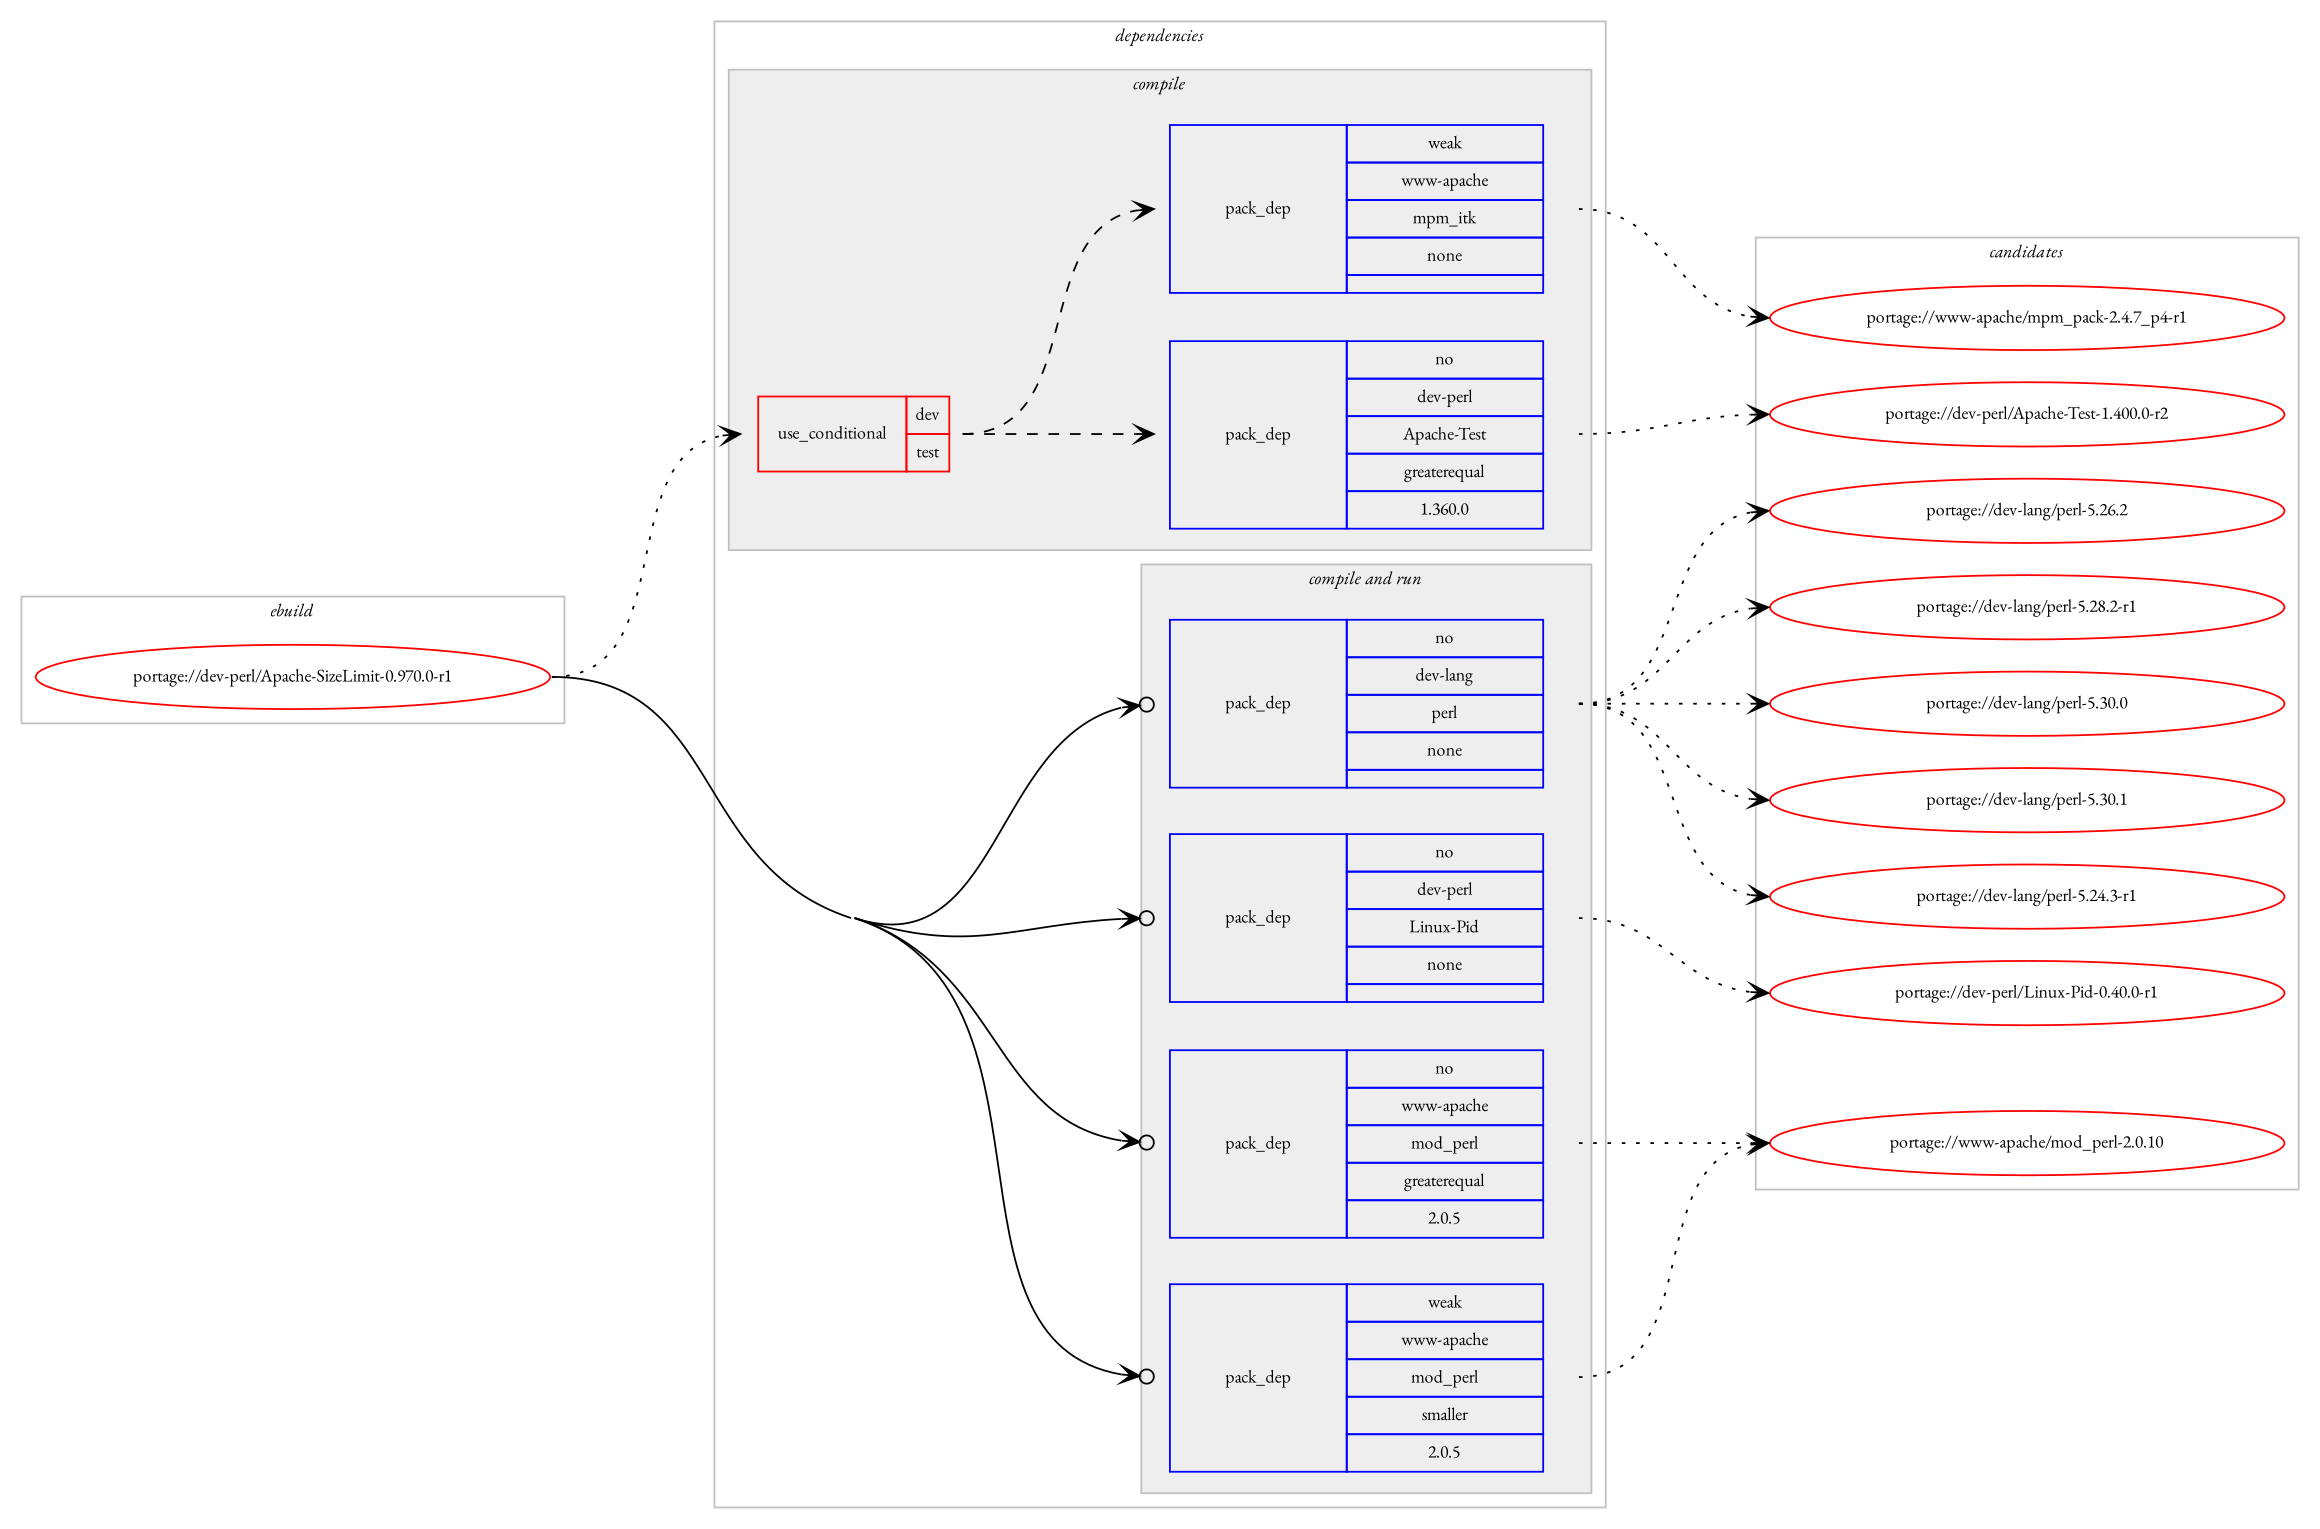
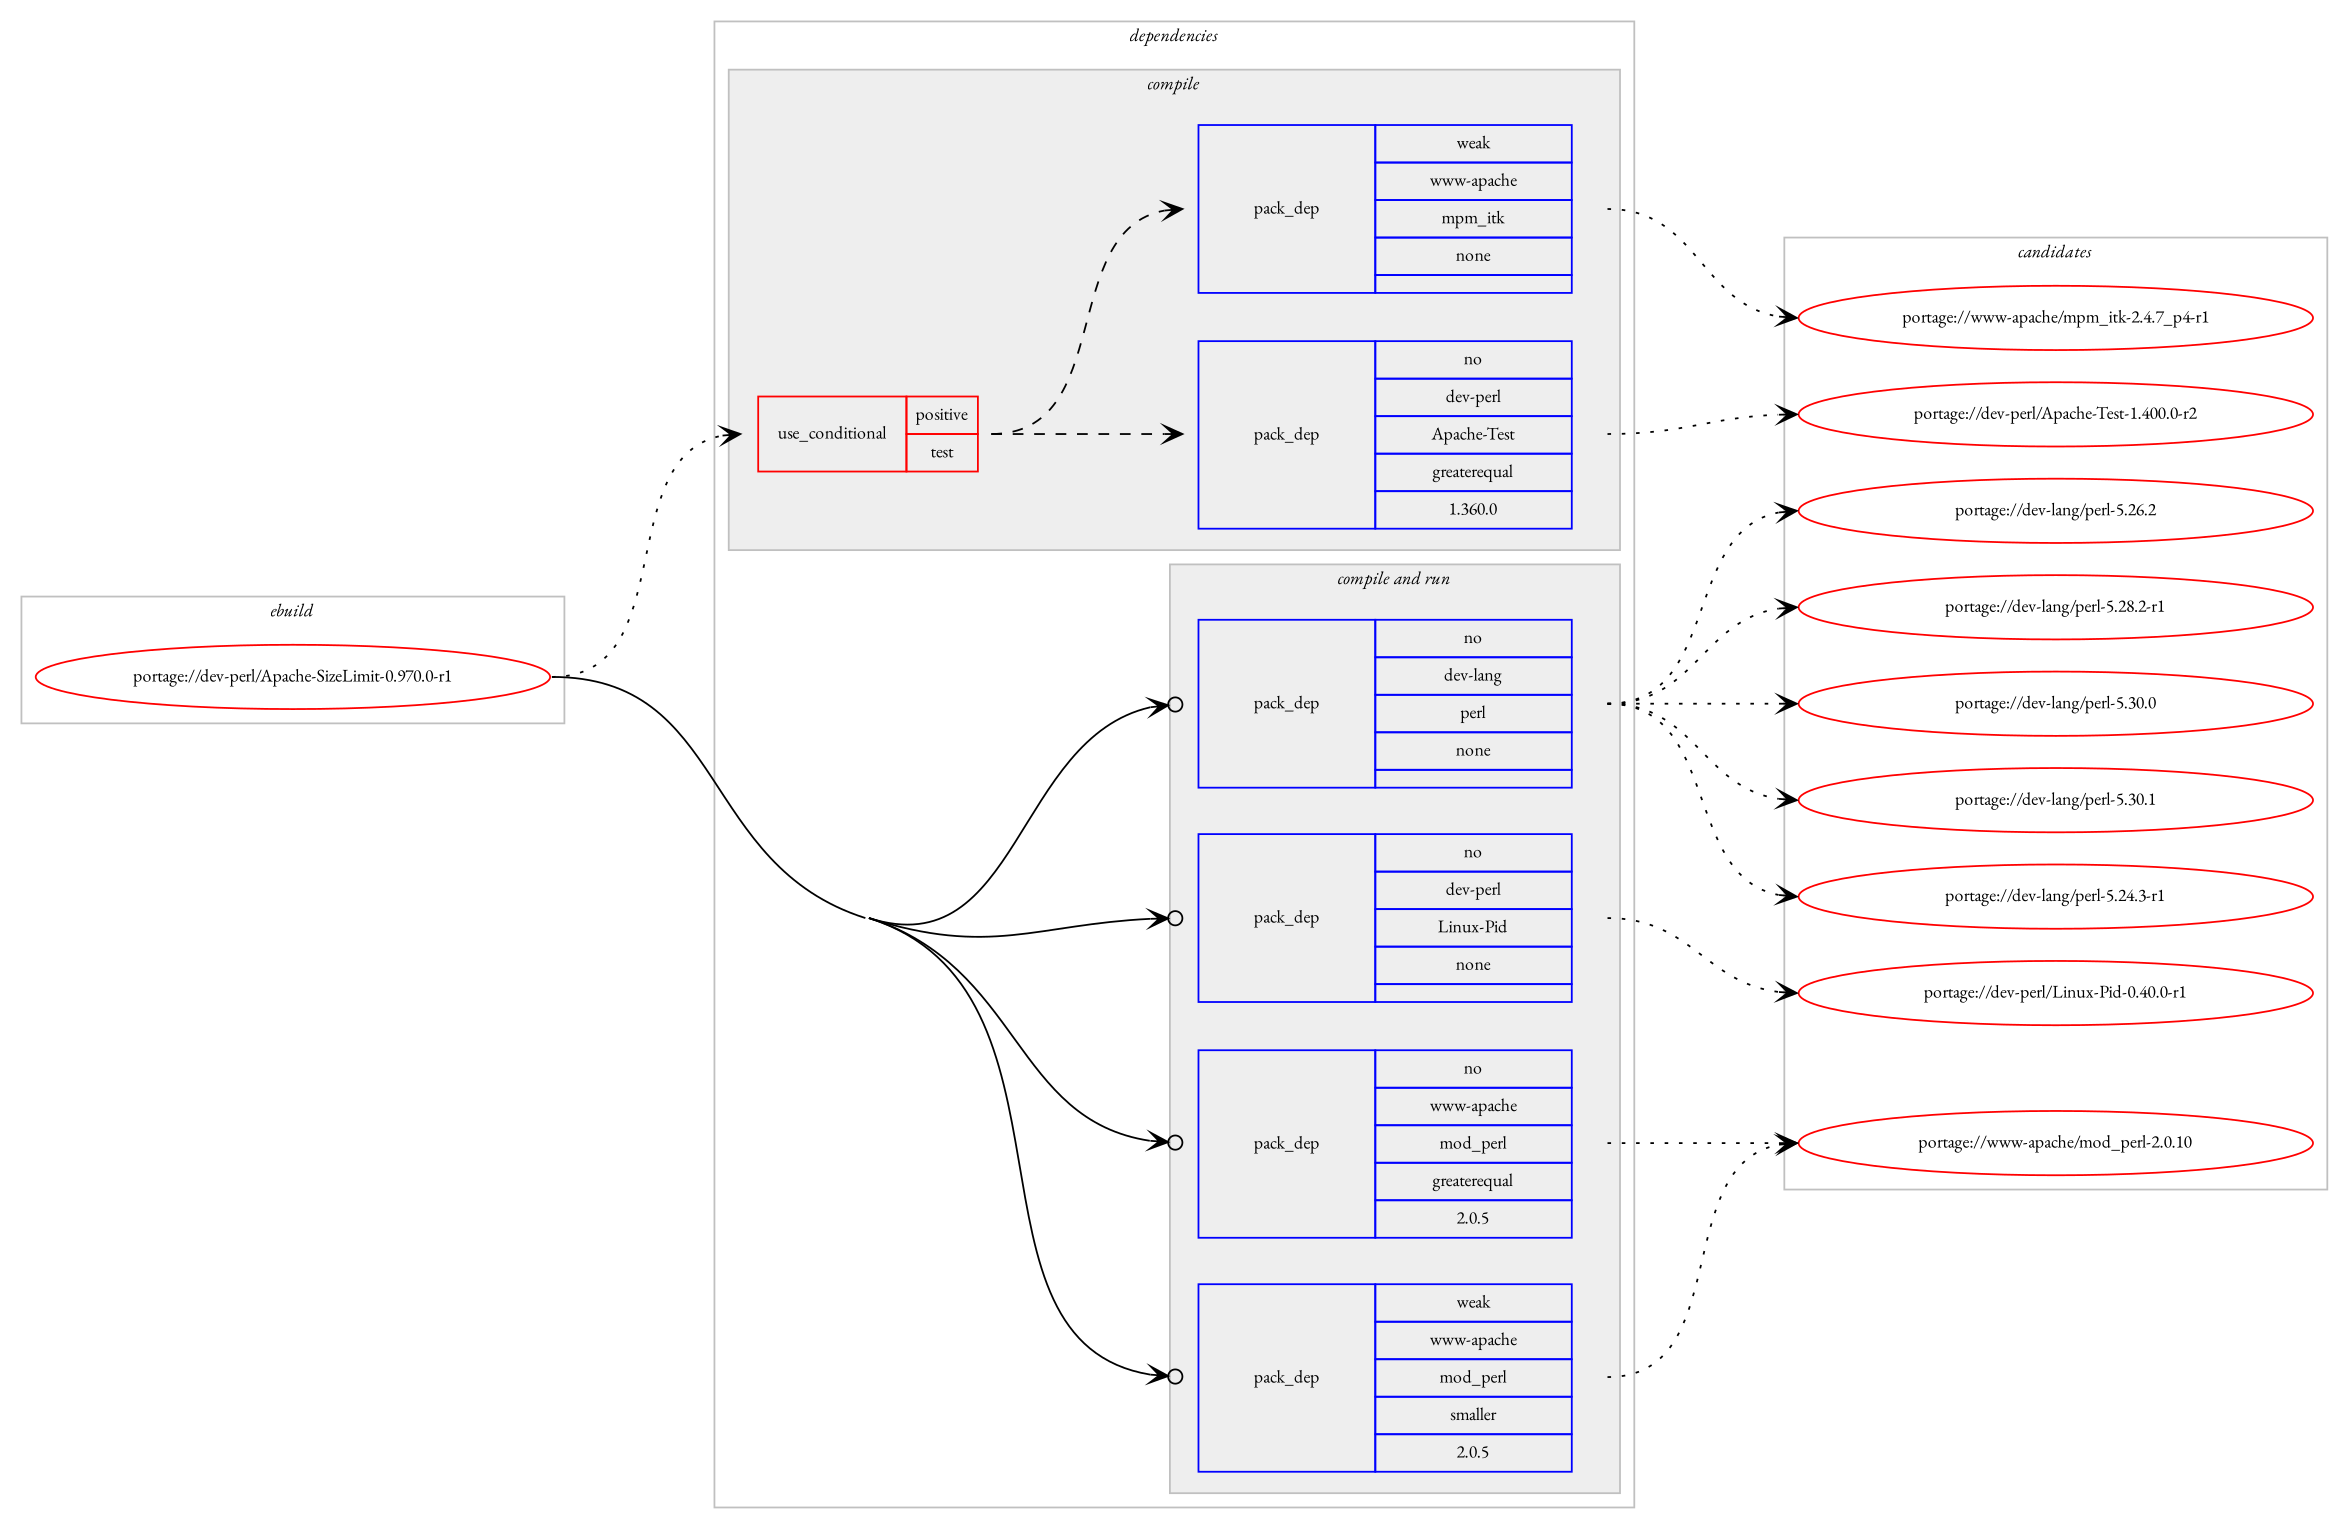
node "portage://www-apache/mpm_pack-2.4.7_p4-r1": label "portage://www-apache/mpm_pack-2.4.7_p4-r1" -> "portage://www-apache/mpm_itk-2.4.7_p4-r1"
node "use_conditional": text "dev" -> "positive"
